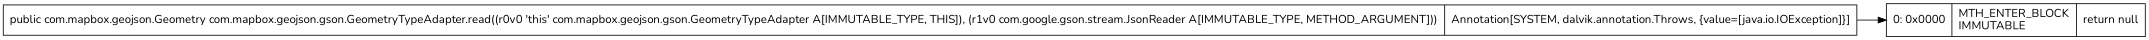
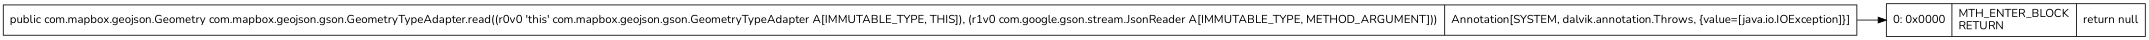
node "0: 0x0000": text "IMMUTABLE" -> "RETURN"
